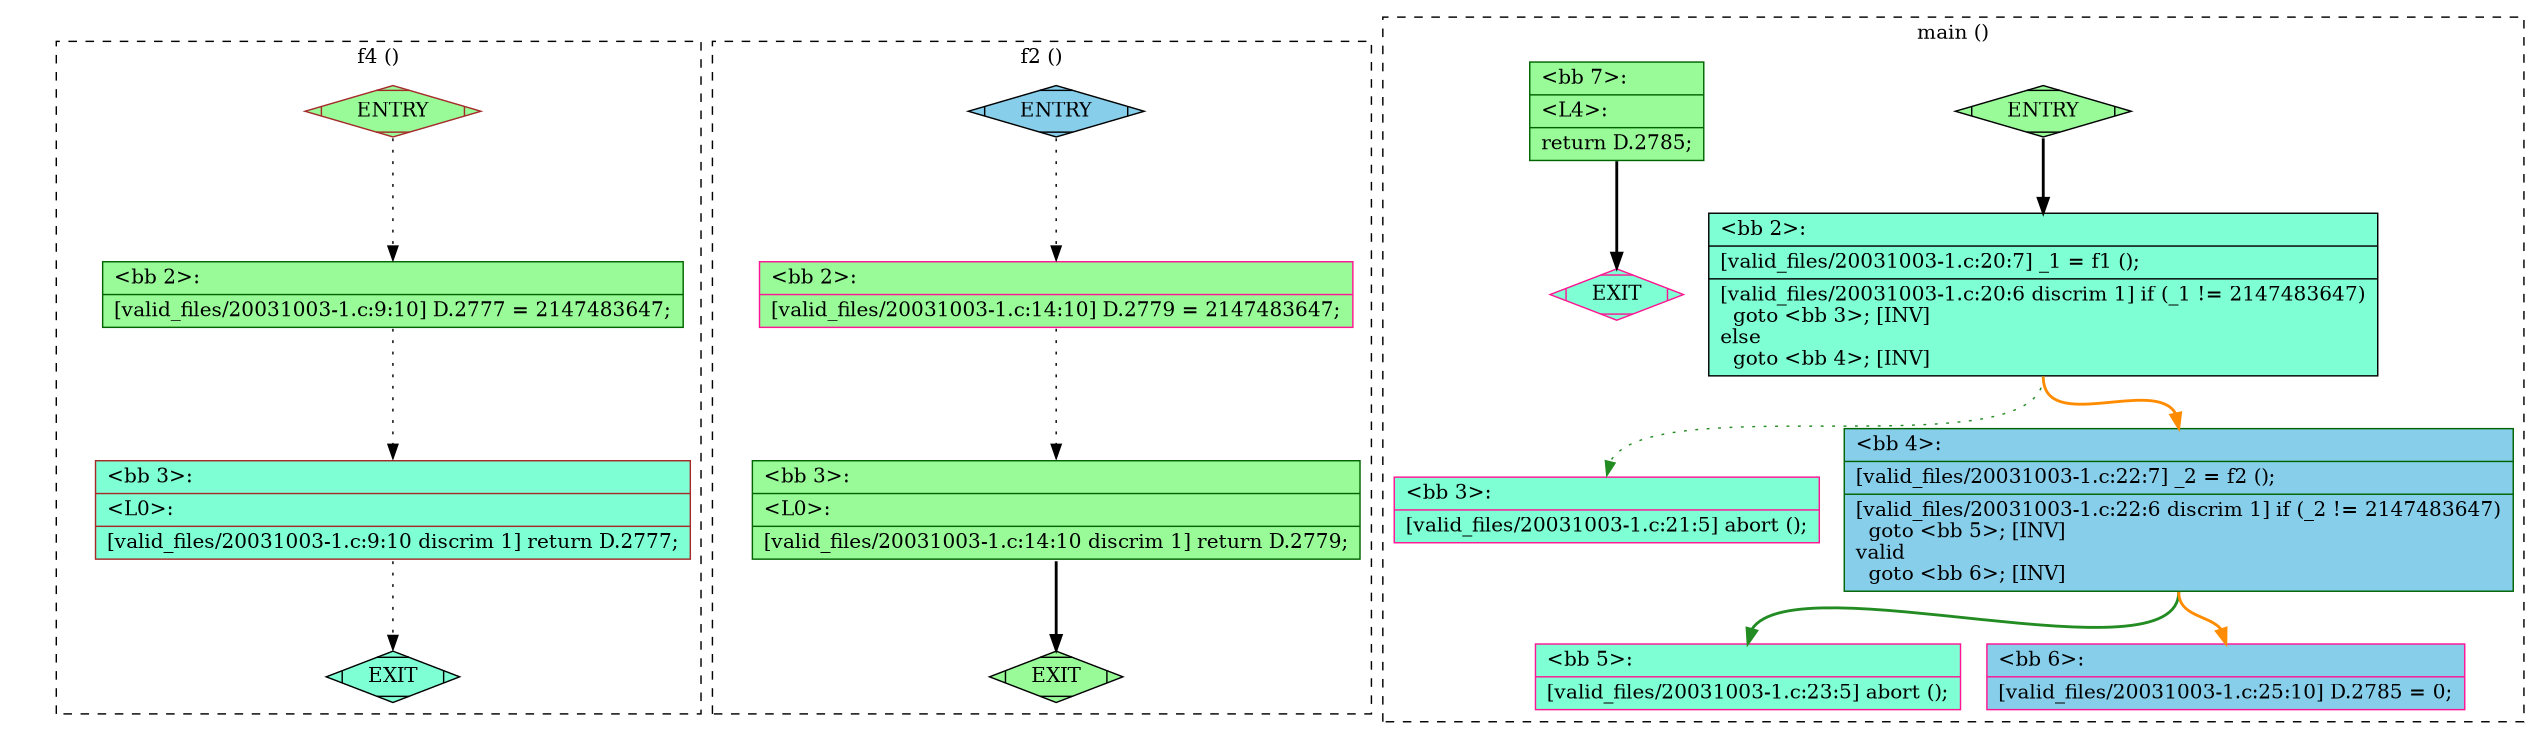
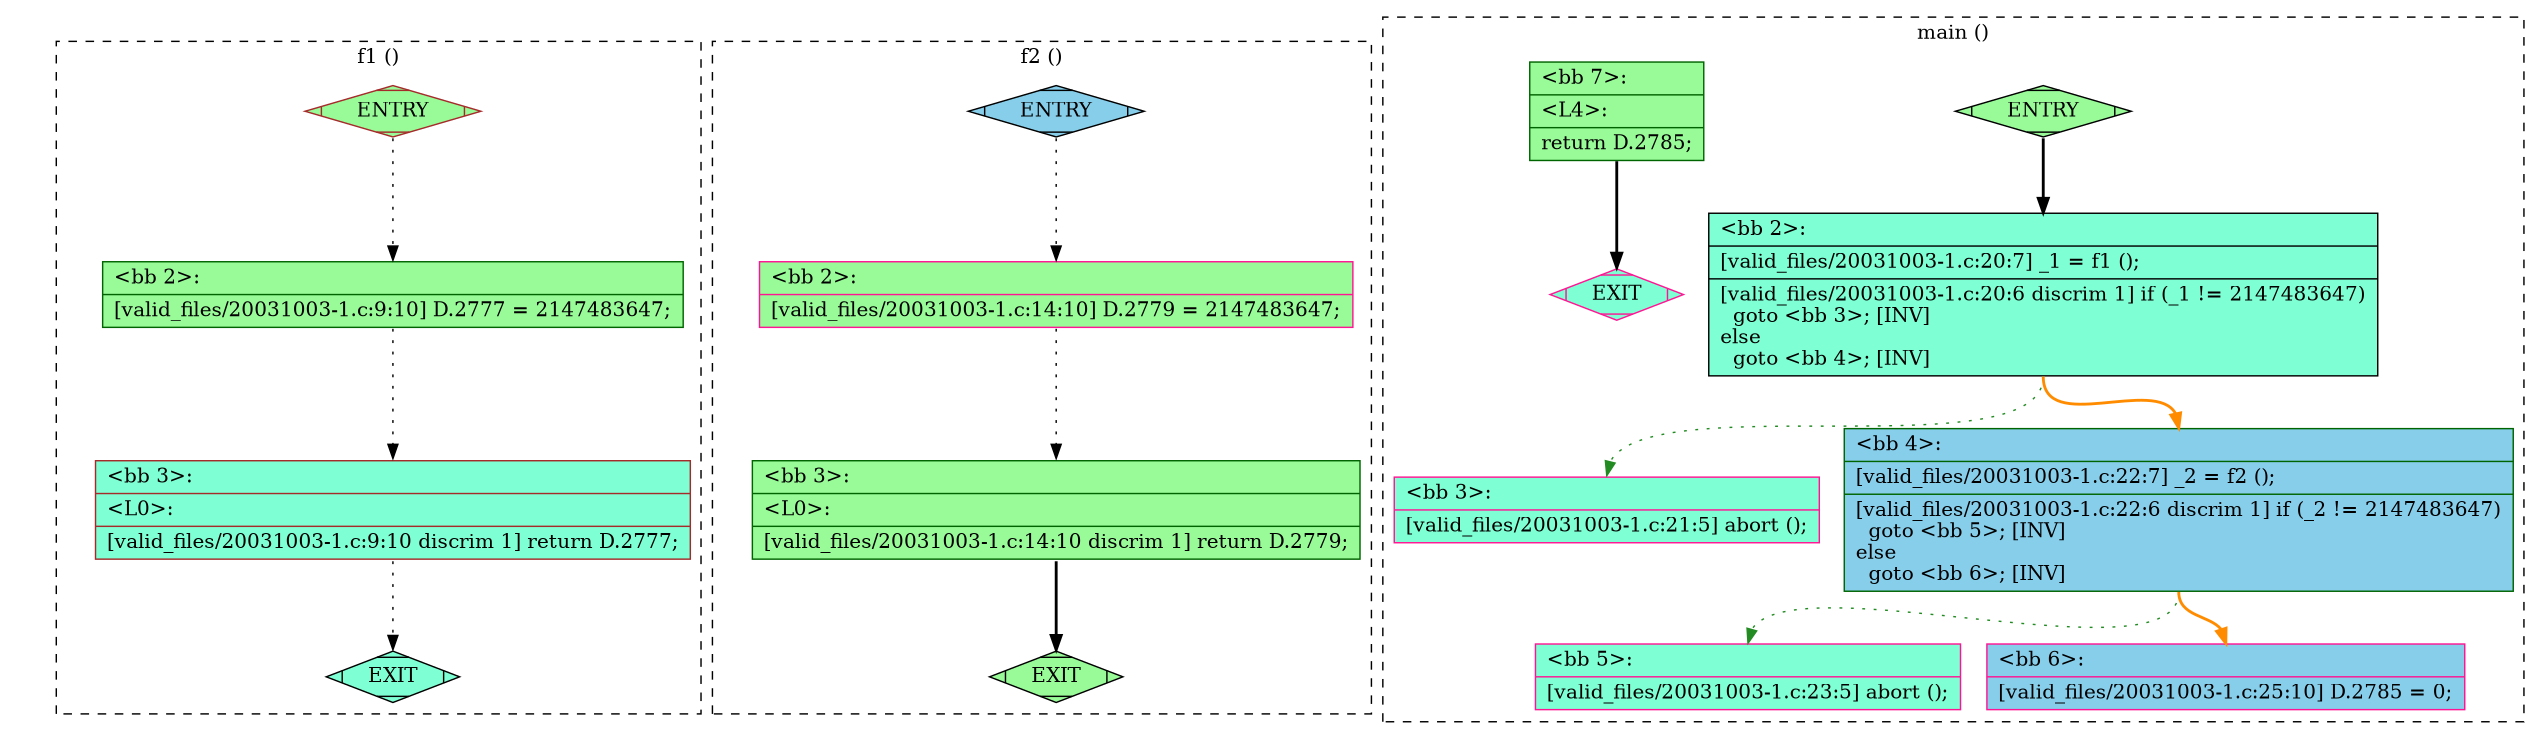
cluster "f4 ()": label "f4 ()" -> "f1 ()"
node "<bb 4>:": text "valid" -> "else"
edge "<bb 4>:" -> "<bb 5>:": style bold -> dotted
